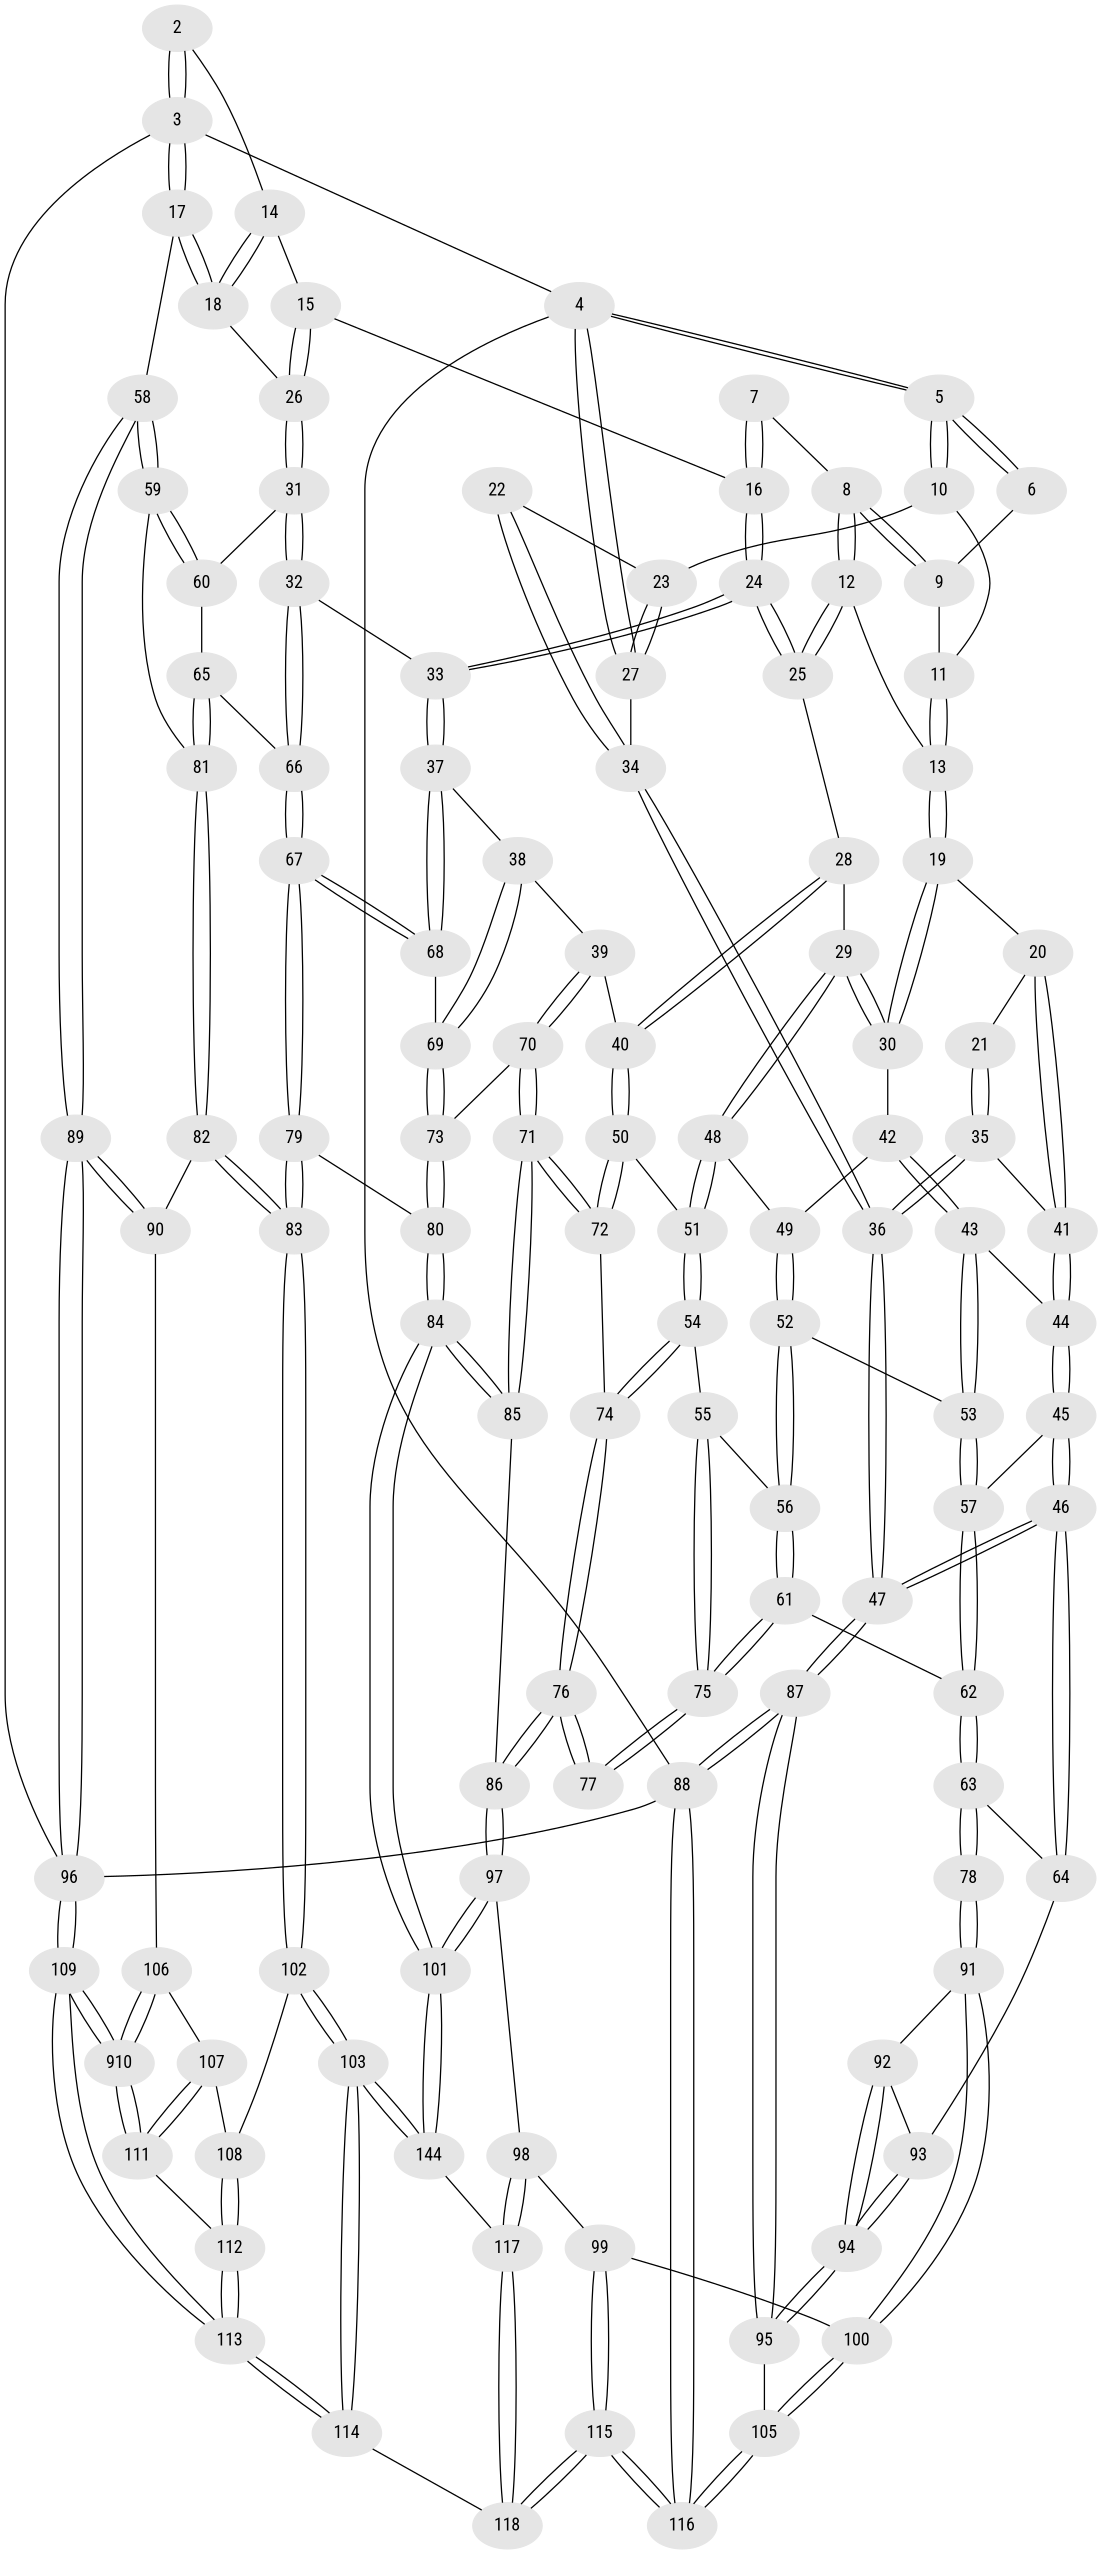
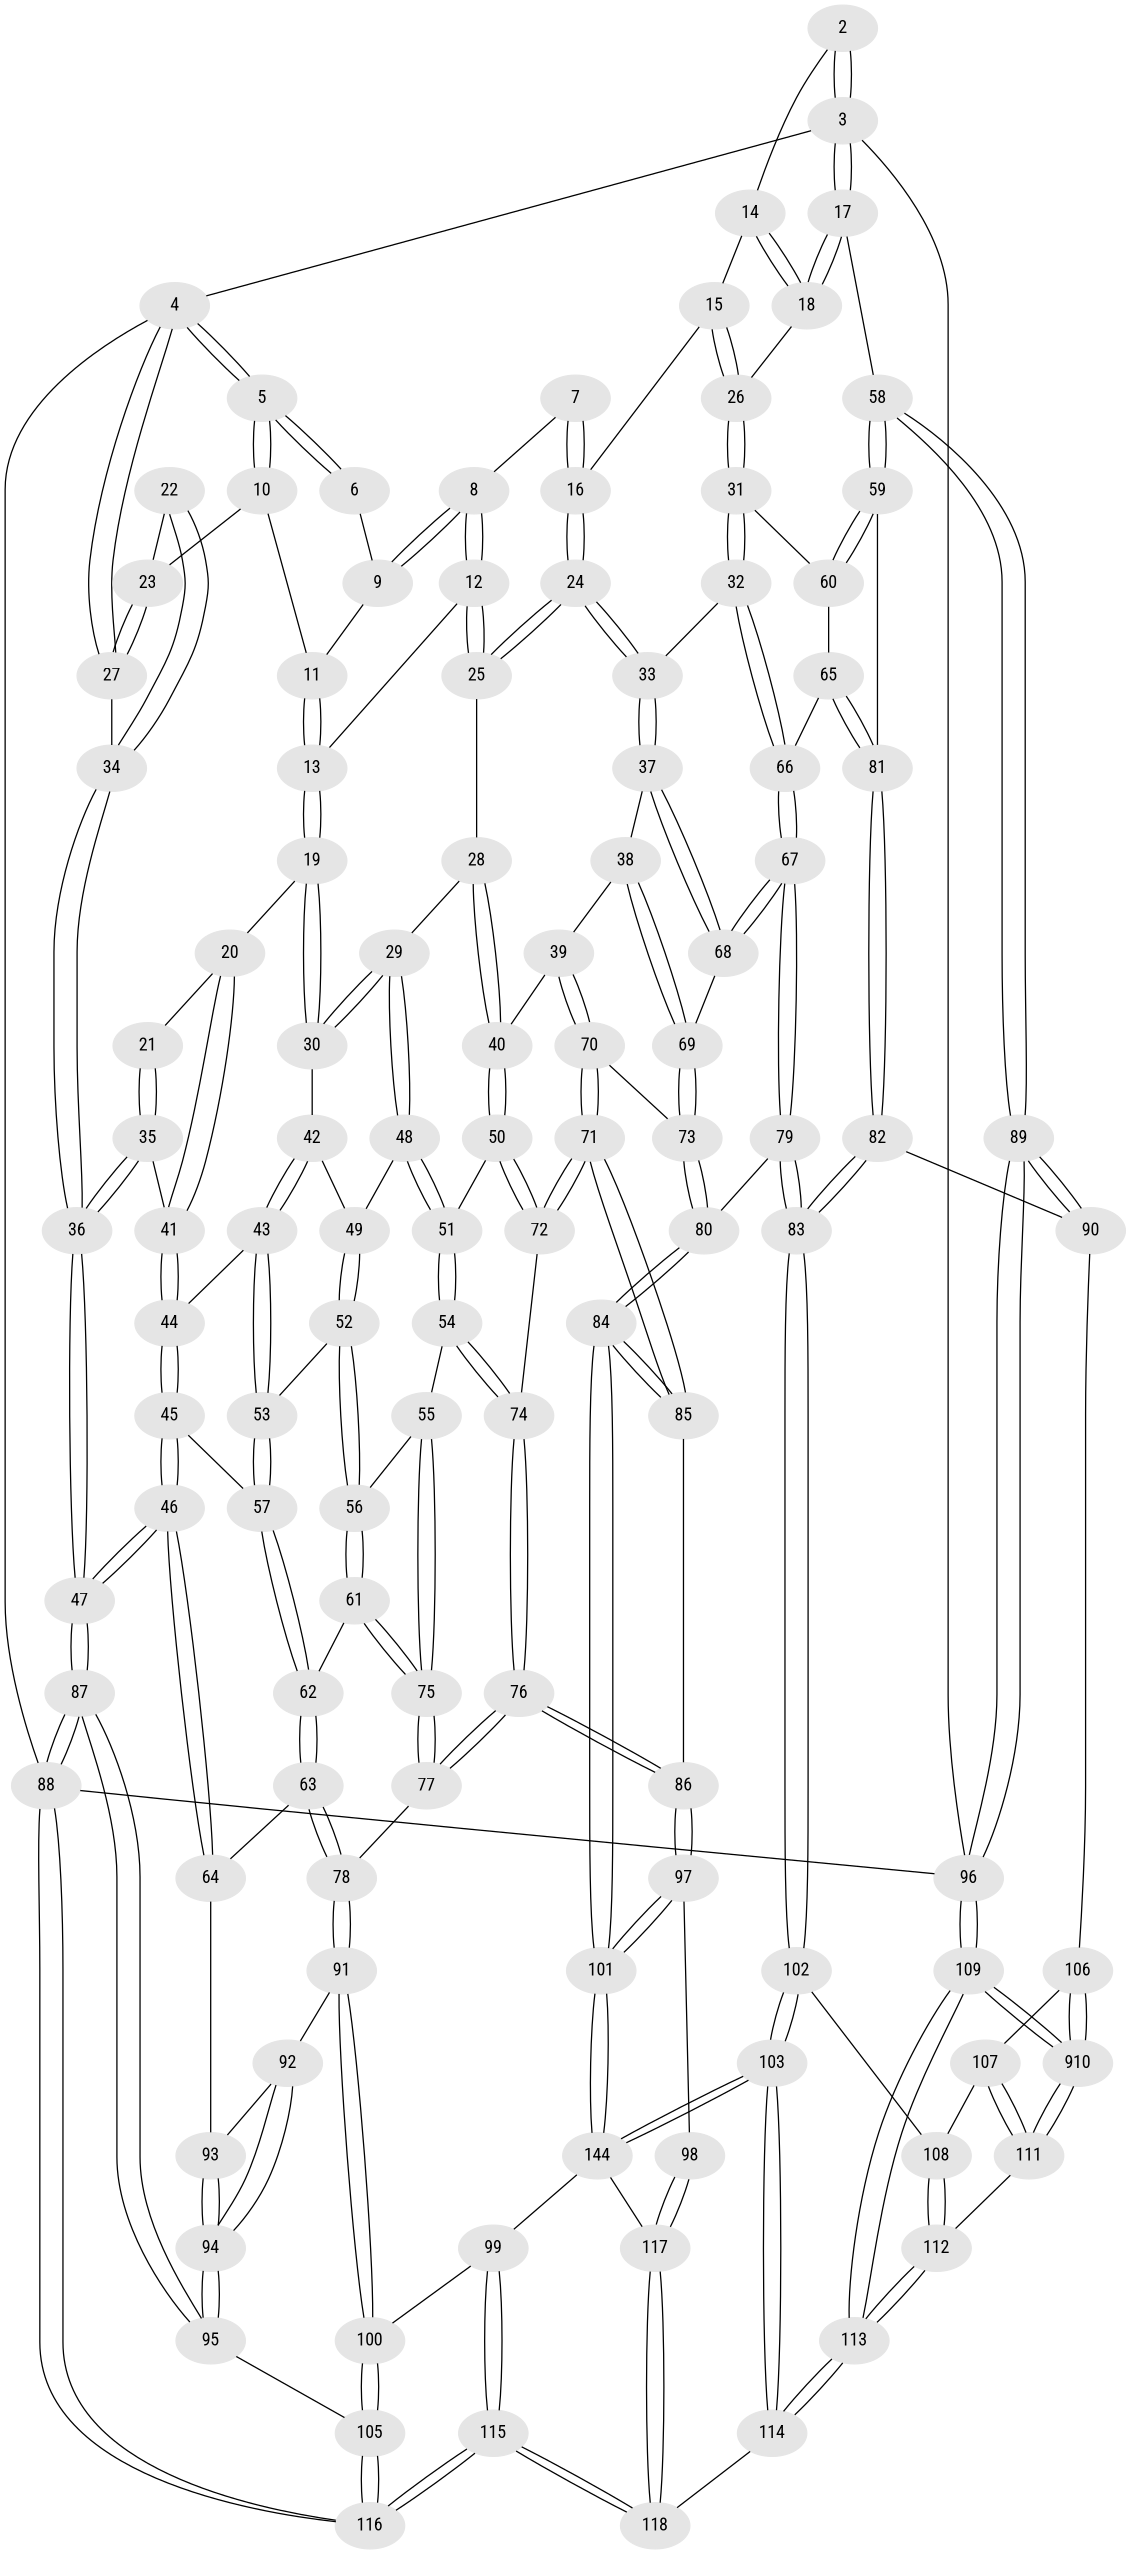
edge "77" -- "78": added
edge "98" -- "99": now "144" -- "99"
